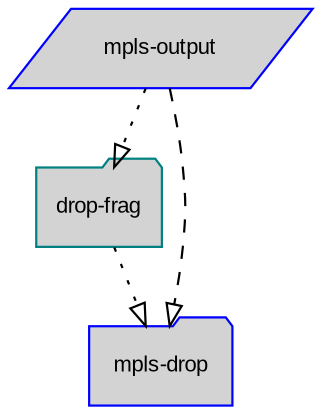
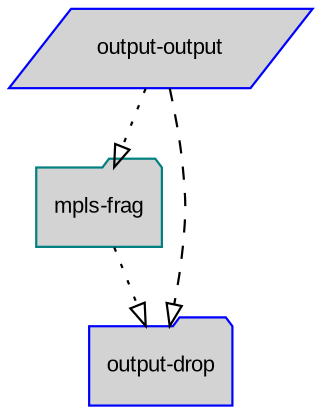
node "mpls-output": label "mpls-output" -> "output-output"
node "drop-frag": label "drop-frag" -> "mpls-frag"
node "mpls-drop": label "mpls-drop" -> "output-drop"
